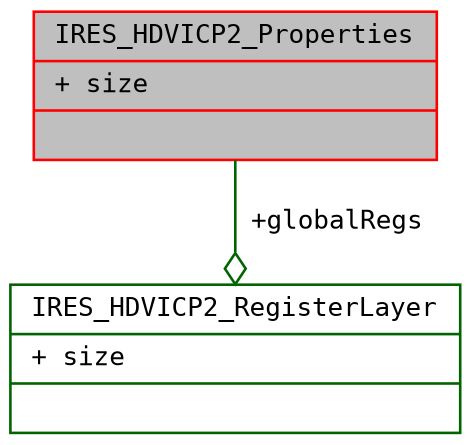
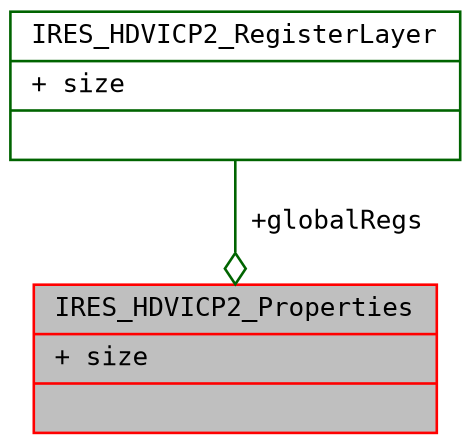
edge "IRES_HDVICP2_Properties" -> "IRES_HDVICP2_RegisterLayer": reversed
